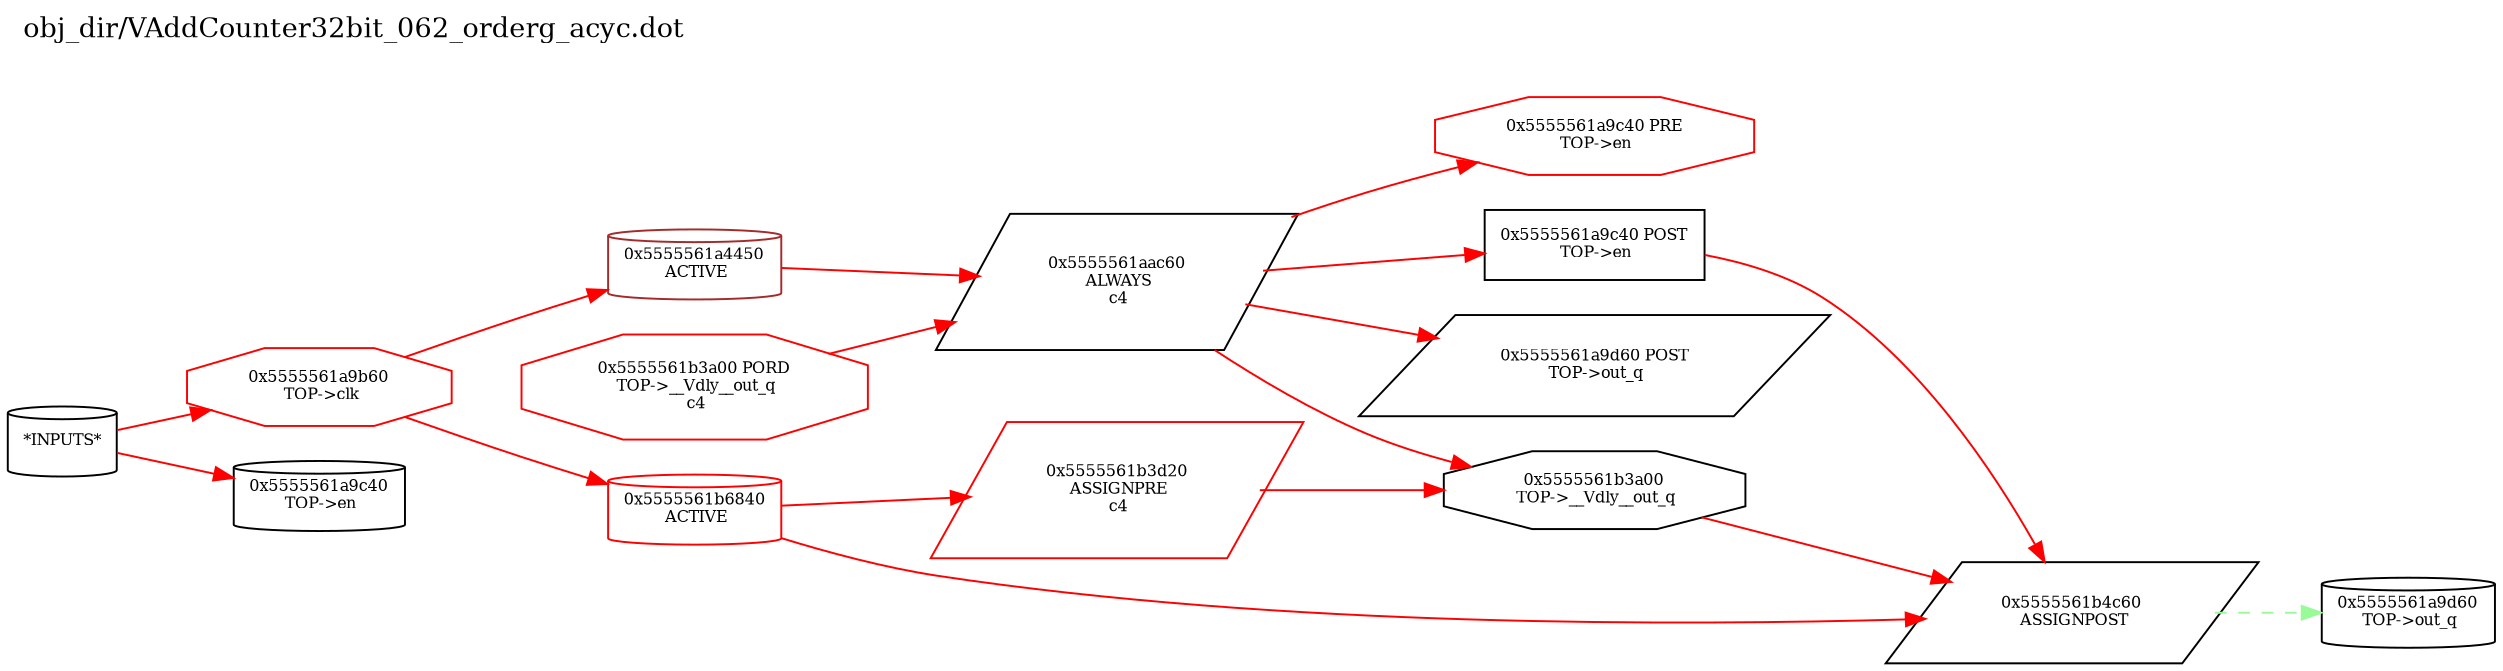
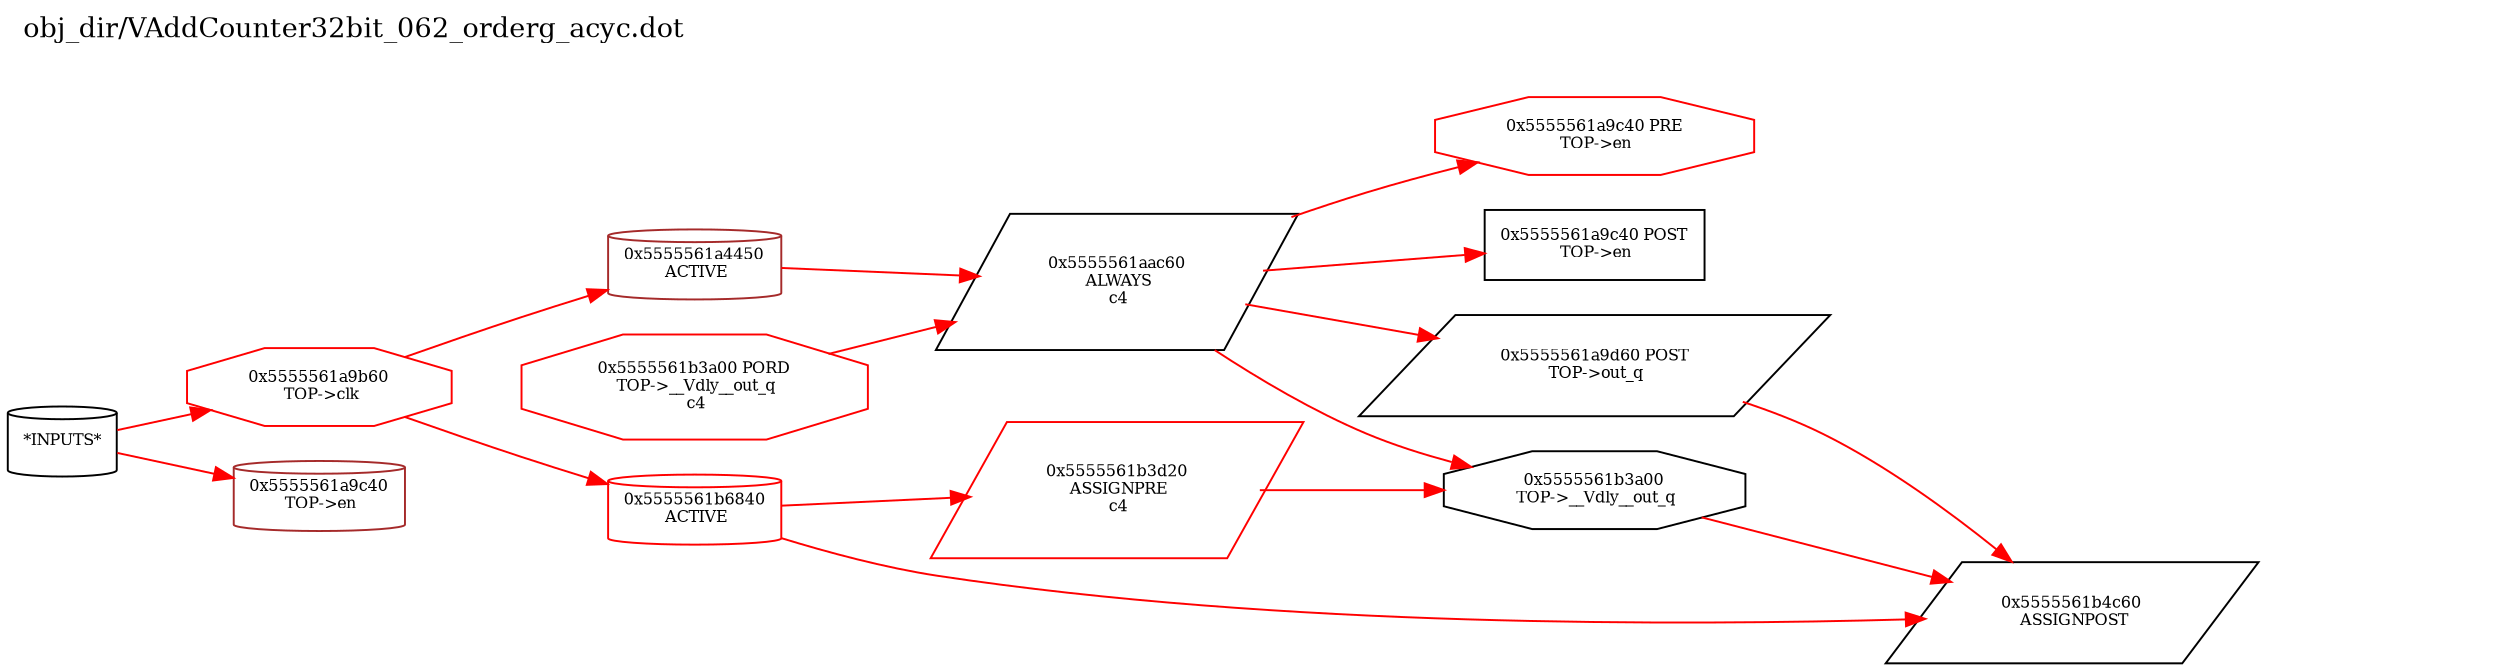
edge "0x5555561a9c40 POST TOP->en" -> "0x5555561b4c60 ASSIGNPOST": now "0x5555561a9d60 POST TOP->out_q" -> "0x5555561b4c60 ASSIGNPOST"
node "0x5555561a9c40 TOP->en": color black -> brown
node "0x5555561a9d60 TOP->out_q": removed
